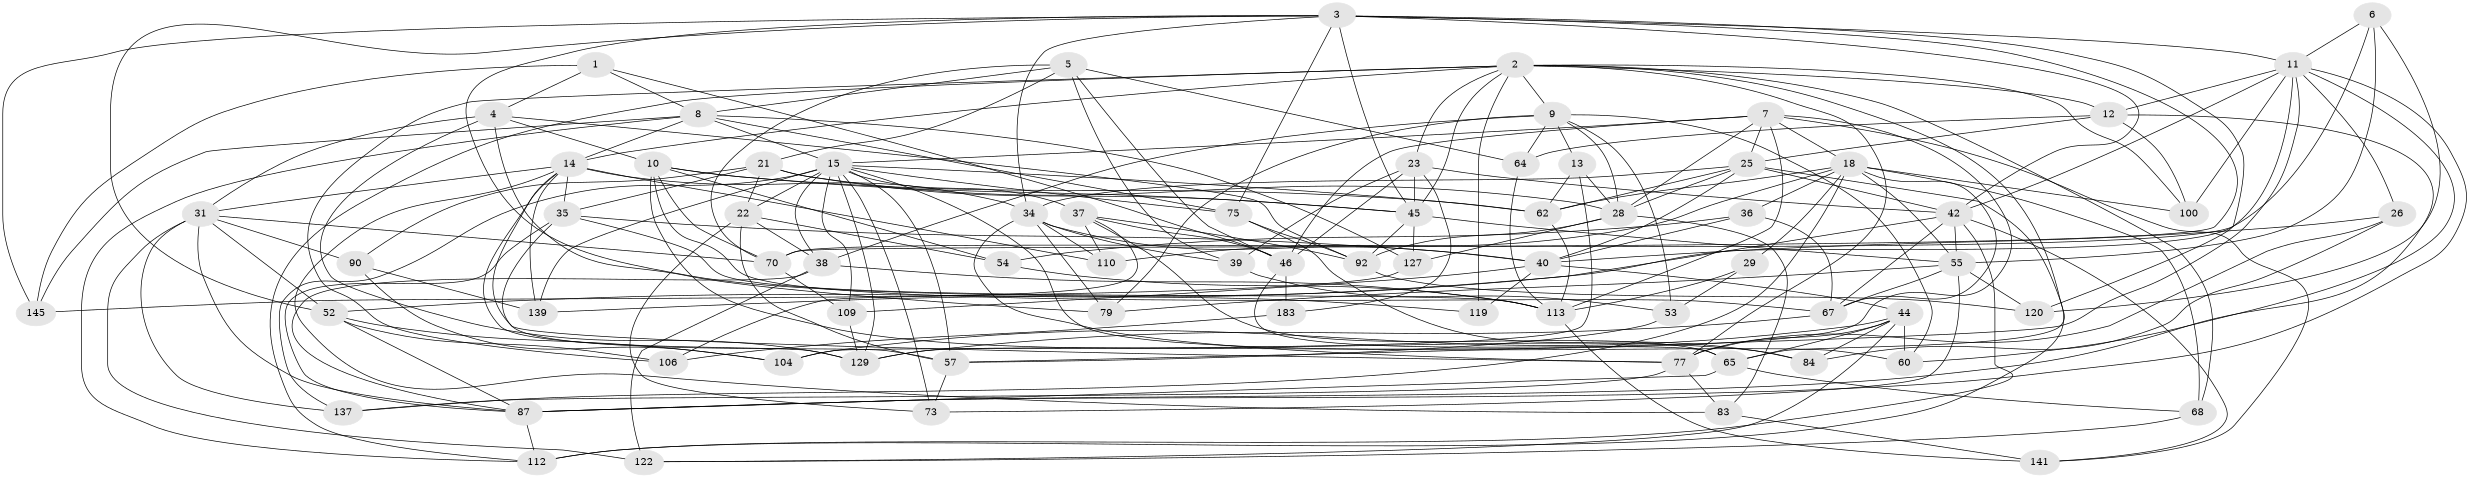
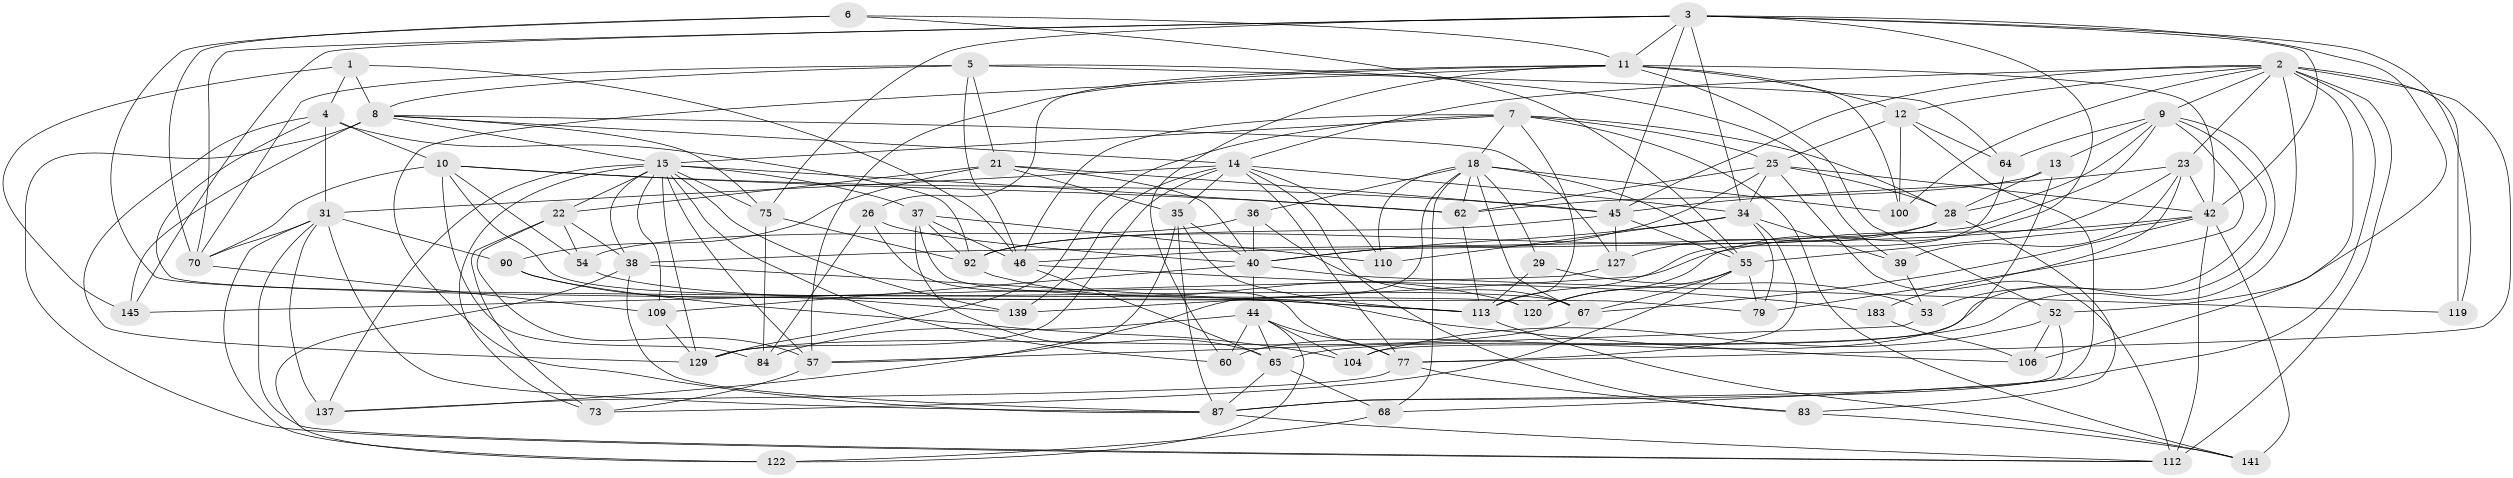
edge "21" -- "28": now "21" -- "40"
edge "31" -- "52": now "31" -- "112"
